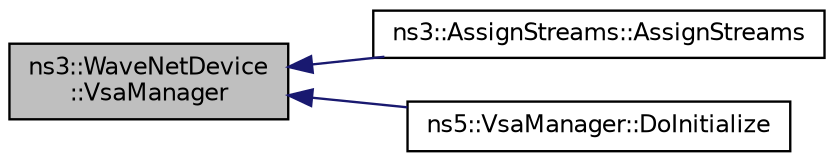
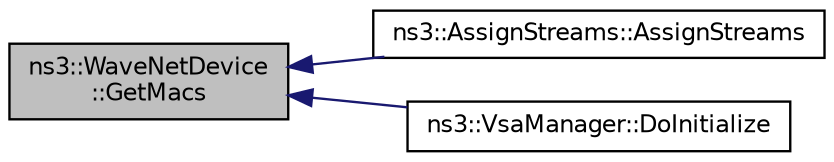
node "ns3::WaveNetDevice ::VsaManager": label "ns3::WaveNetDevice ::VsaManager" -> "ns3::WaveNetDevice ::GetMacs"
node "ns5::VsaManager::DoInitialize": label "ns5::VsaManager::DoInitialize" -> "ns3::VsaManager::DoInitialize"
